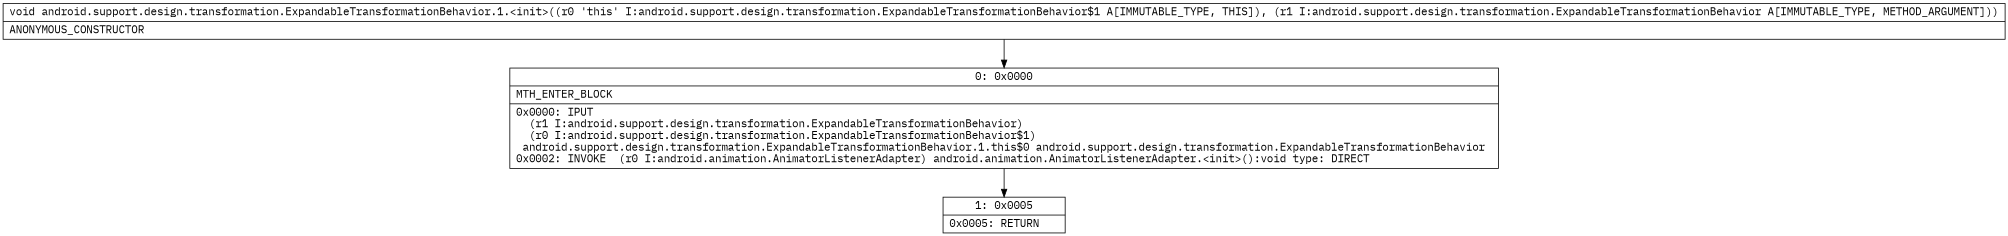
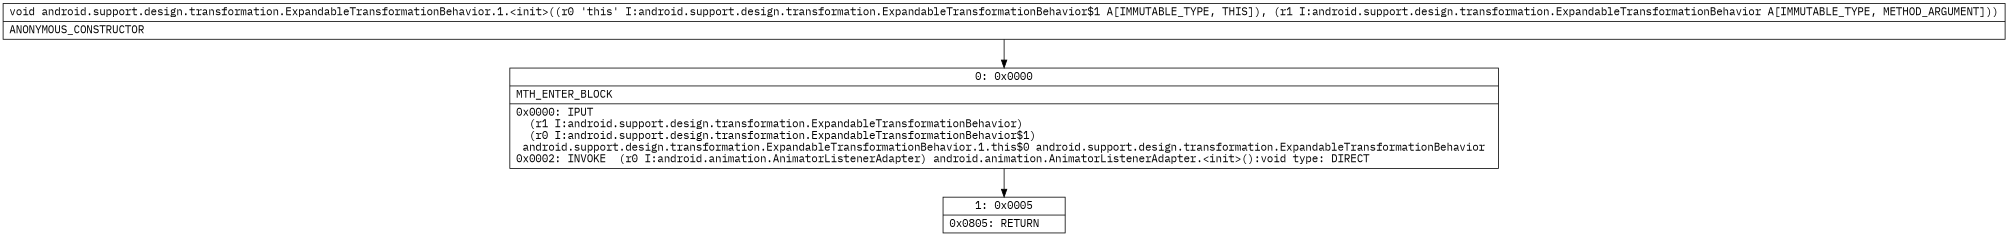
node "1: 0x0005": text "0x0005: RETURN" -> "0x0805: RETURN"
